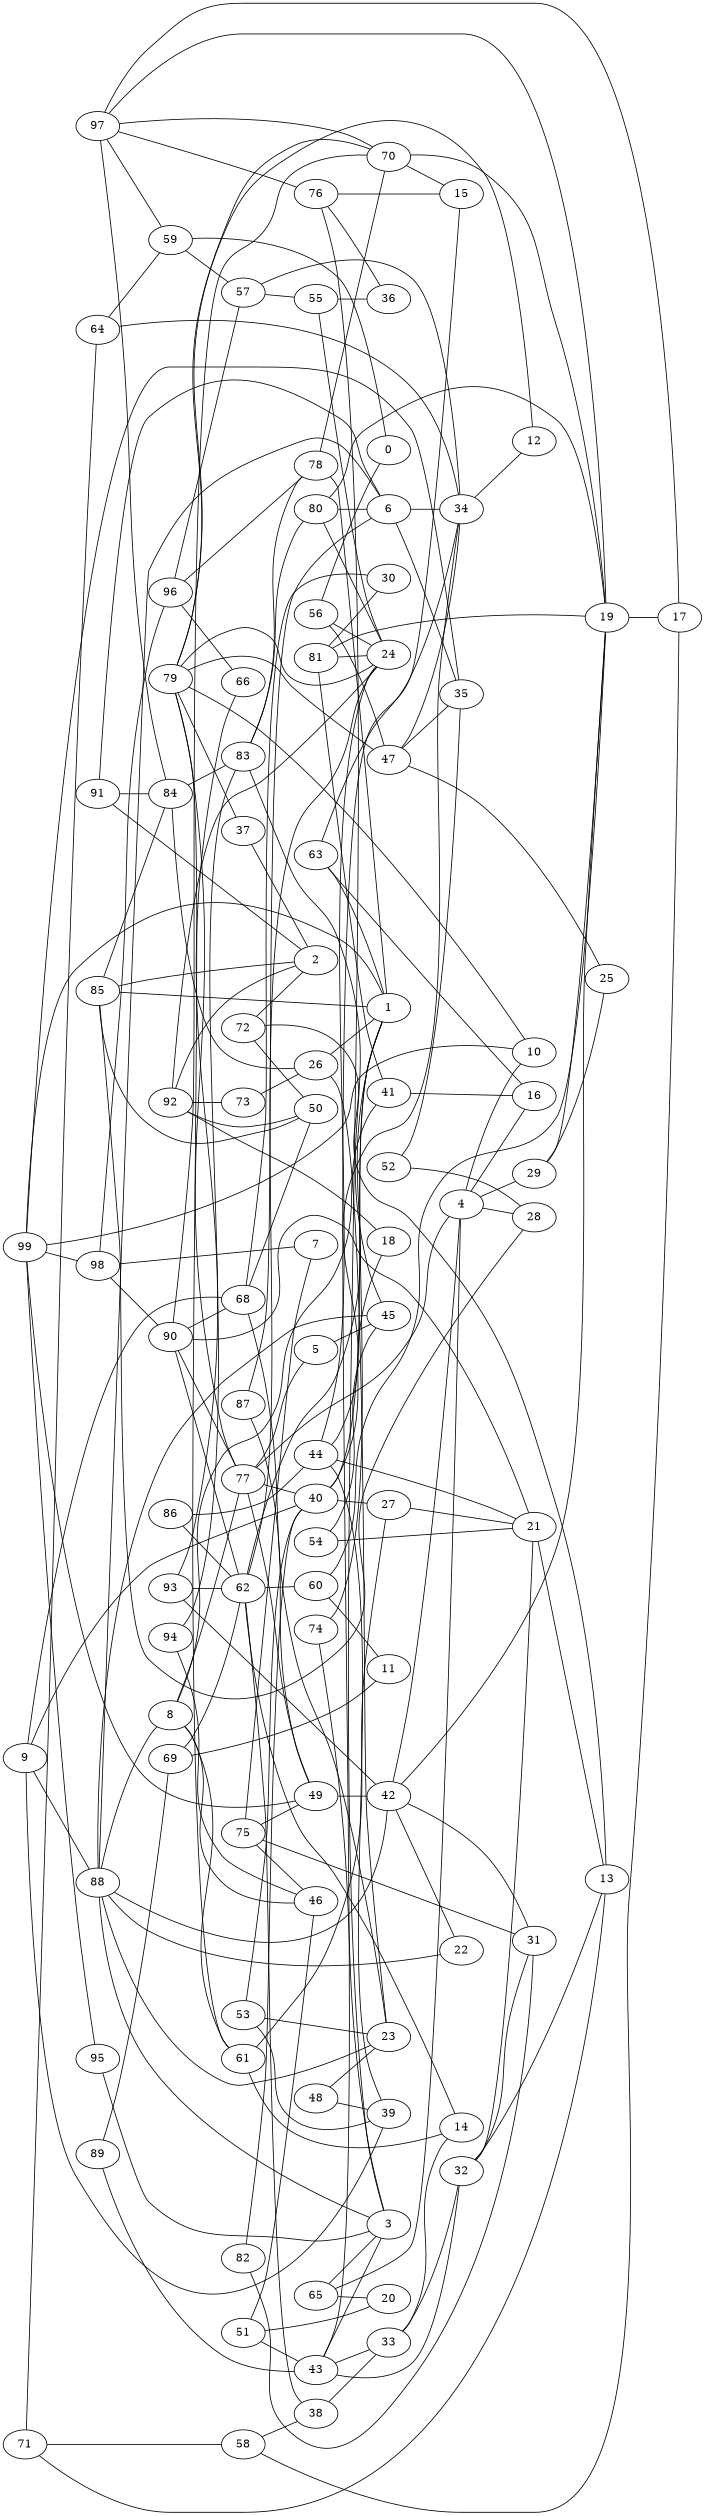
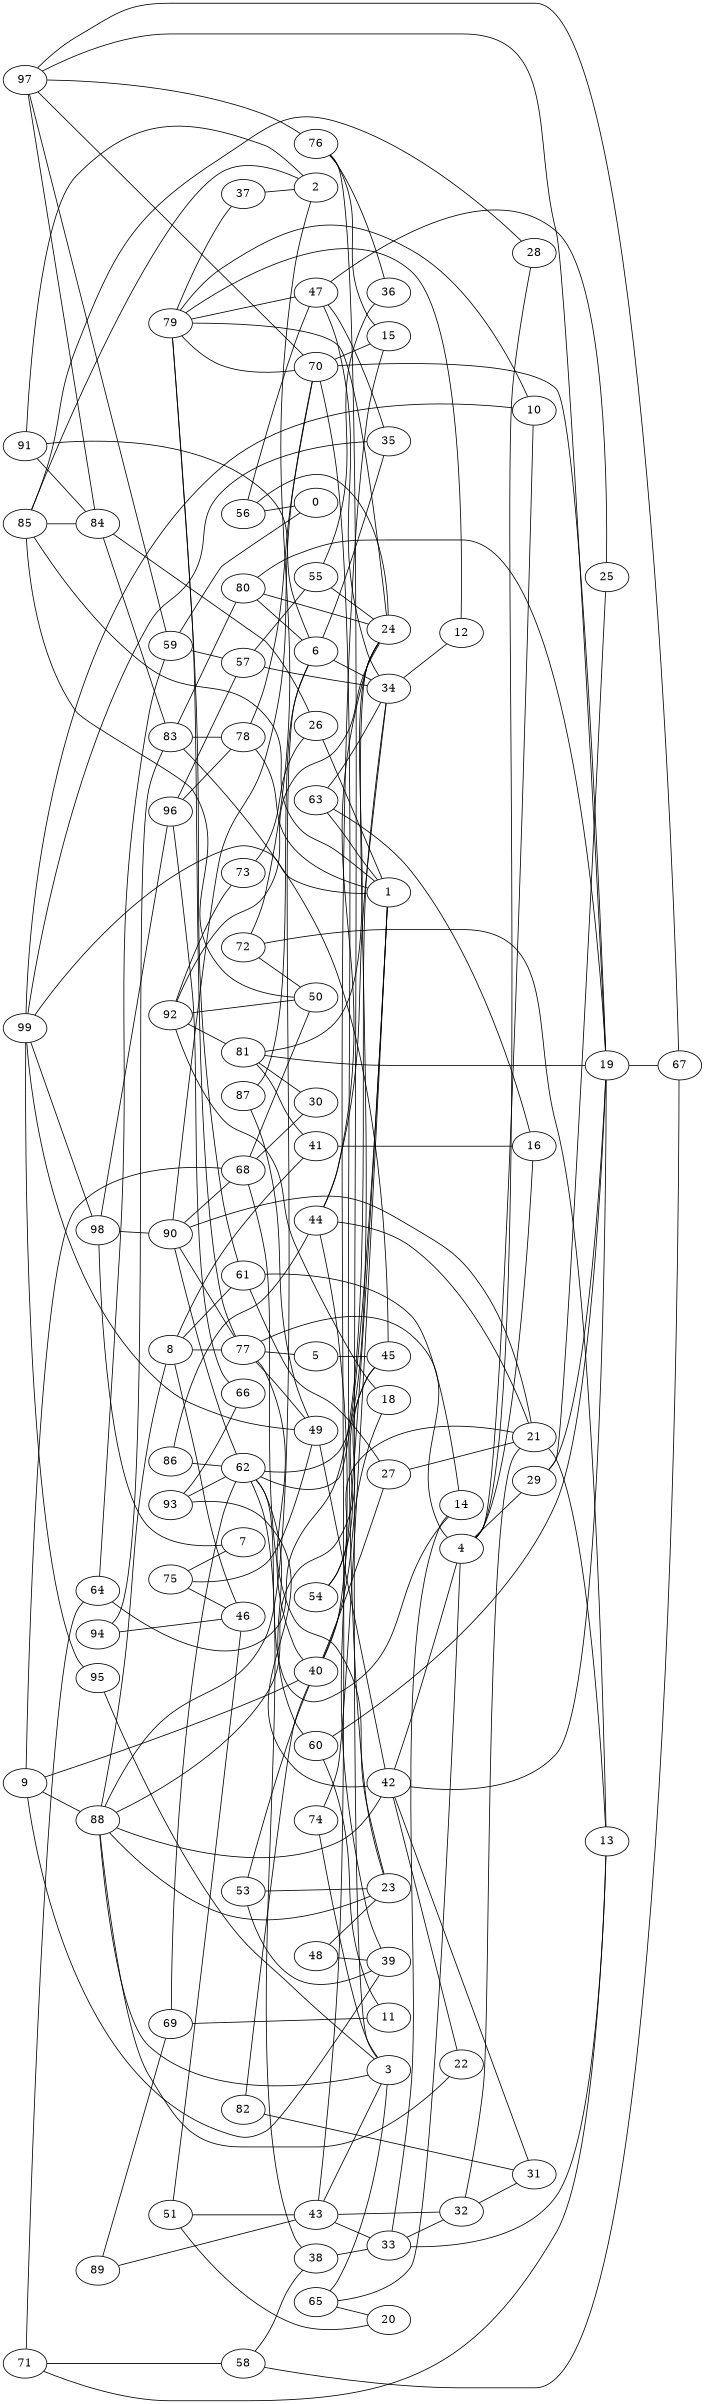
node "17": label "17" -> "67"
edge "2" -- "92": now "81" -- "92"
node "52": removed
edge "26" -- "23": now "70" -- "23"
edge "75" -- "31": removed
edge "13" -- "32": now "13" -- "33"
